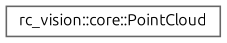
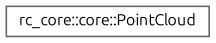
node "rc_vision::core::PointCloud": label "rc_vision::core::PointCloud" -> "rc_core::core::PointCloud"
